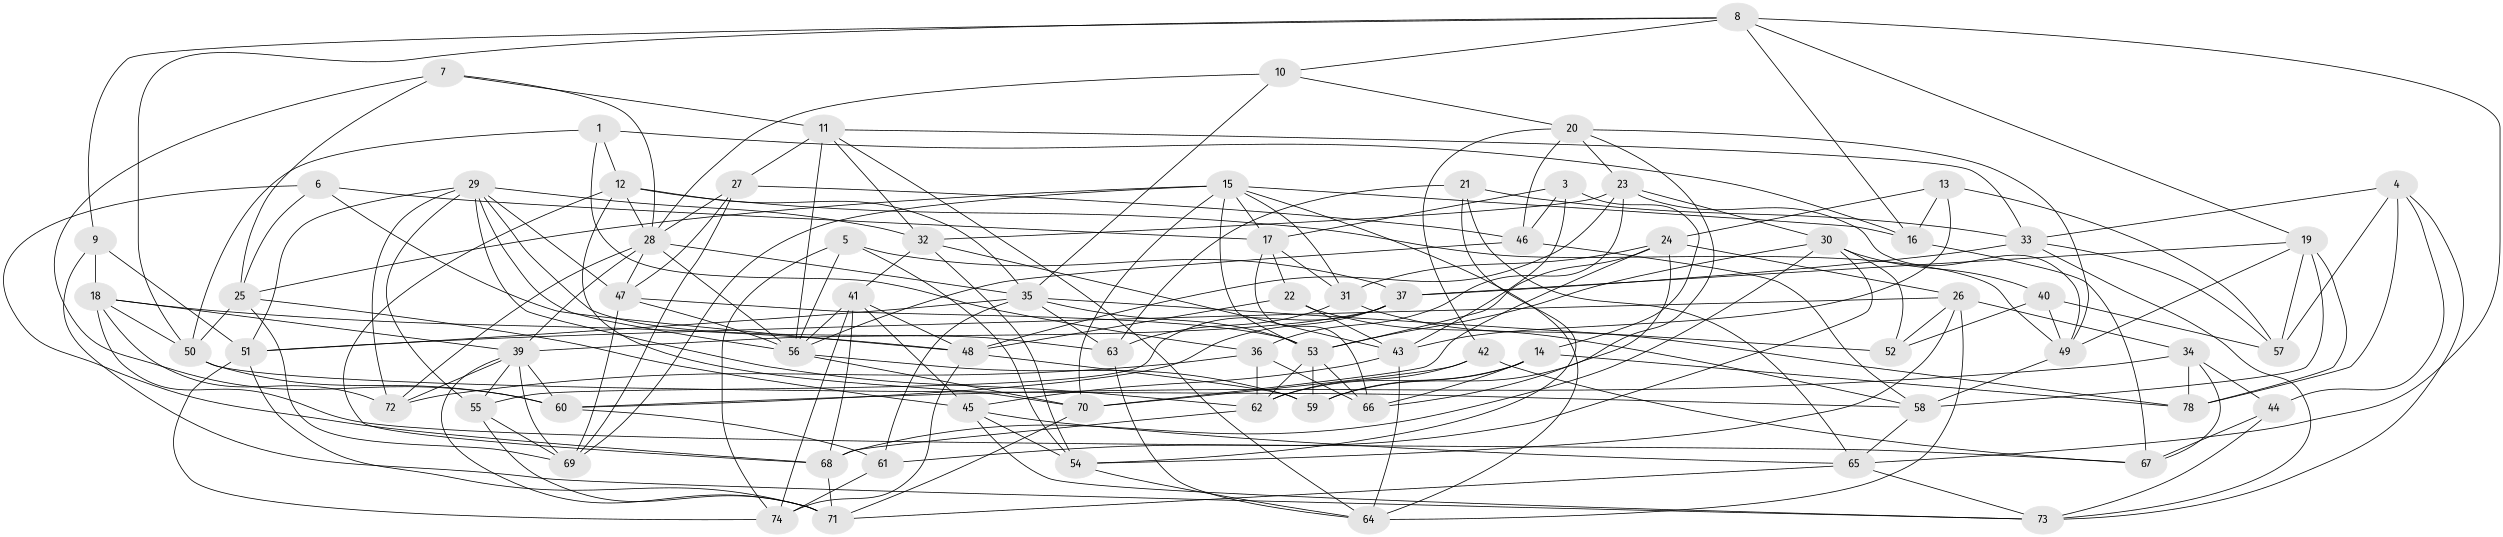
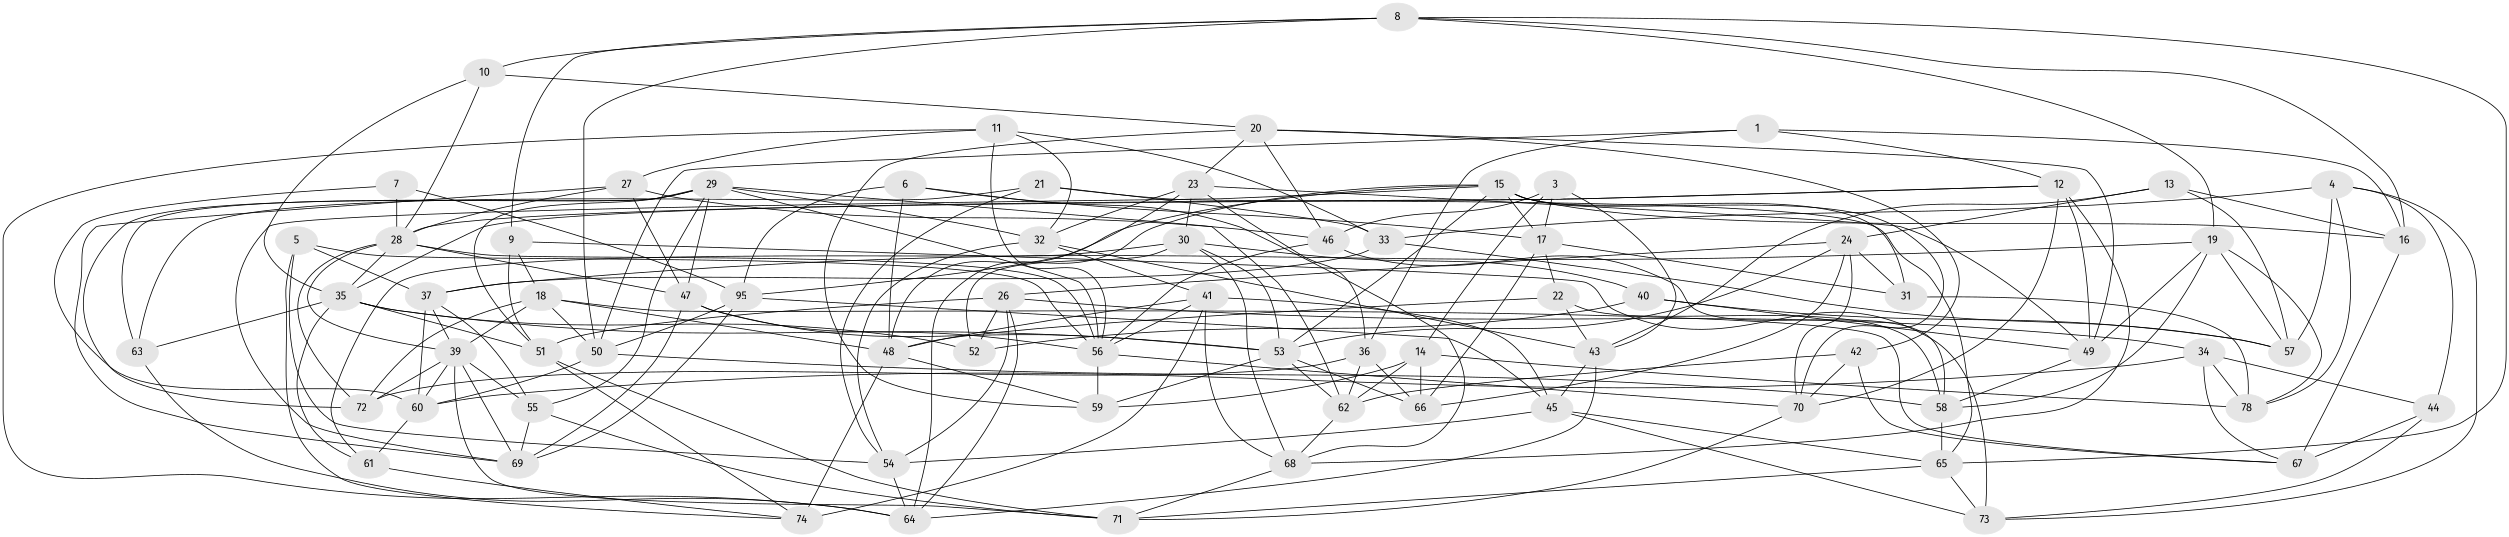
edge "7" -- "11": removed
node "25": label "25" -> "95"
edge "31" -- "63": removed
edge "33" -- "73": removed
